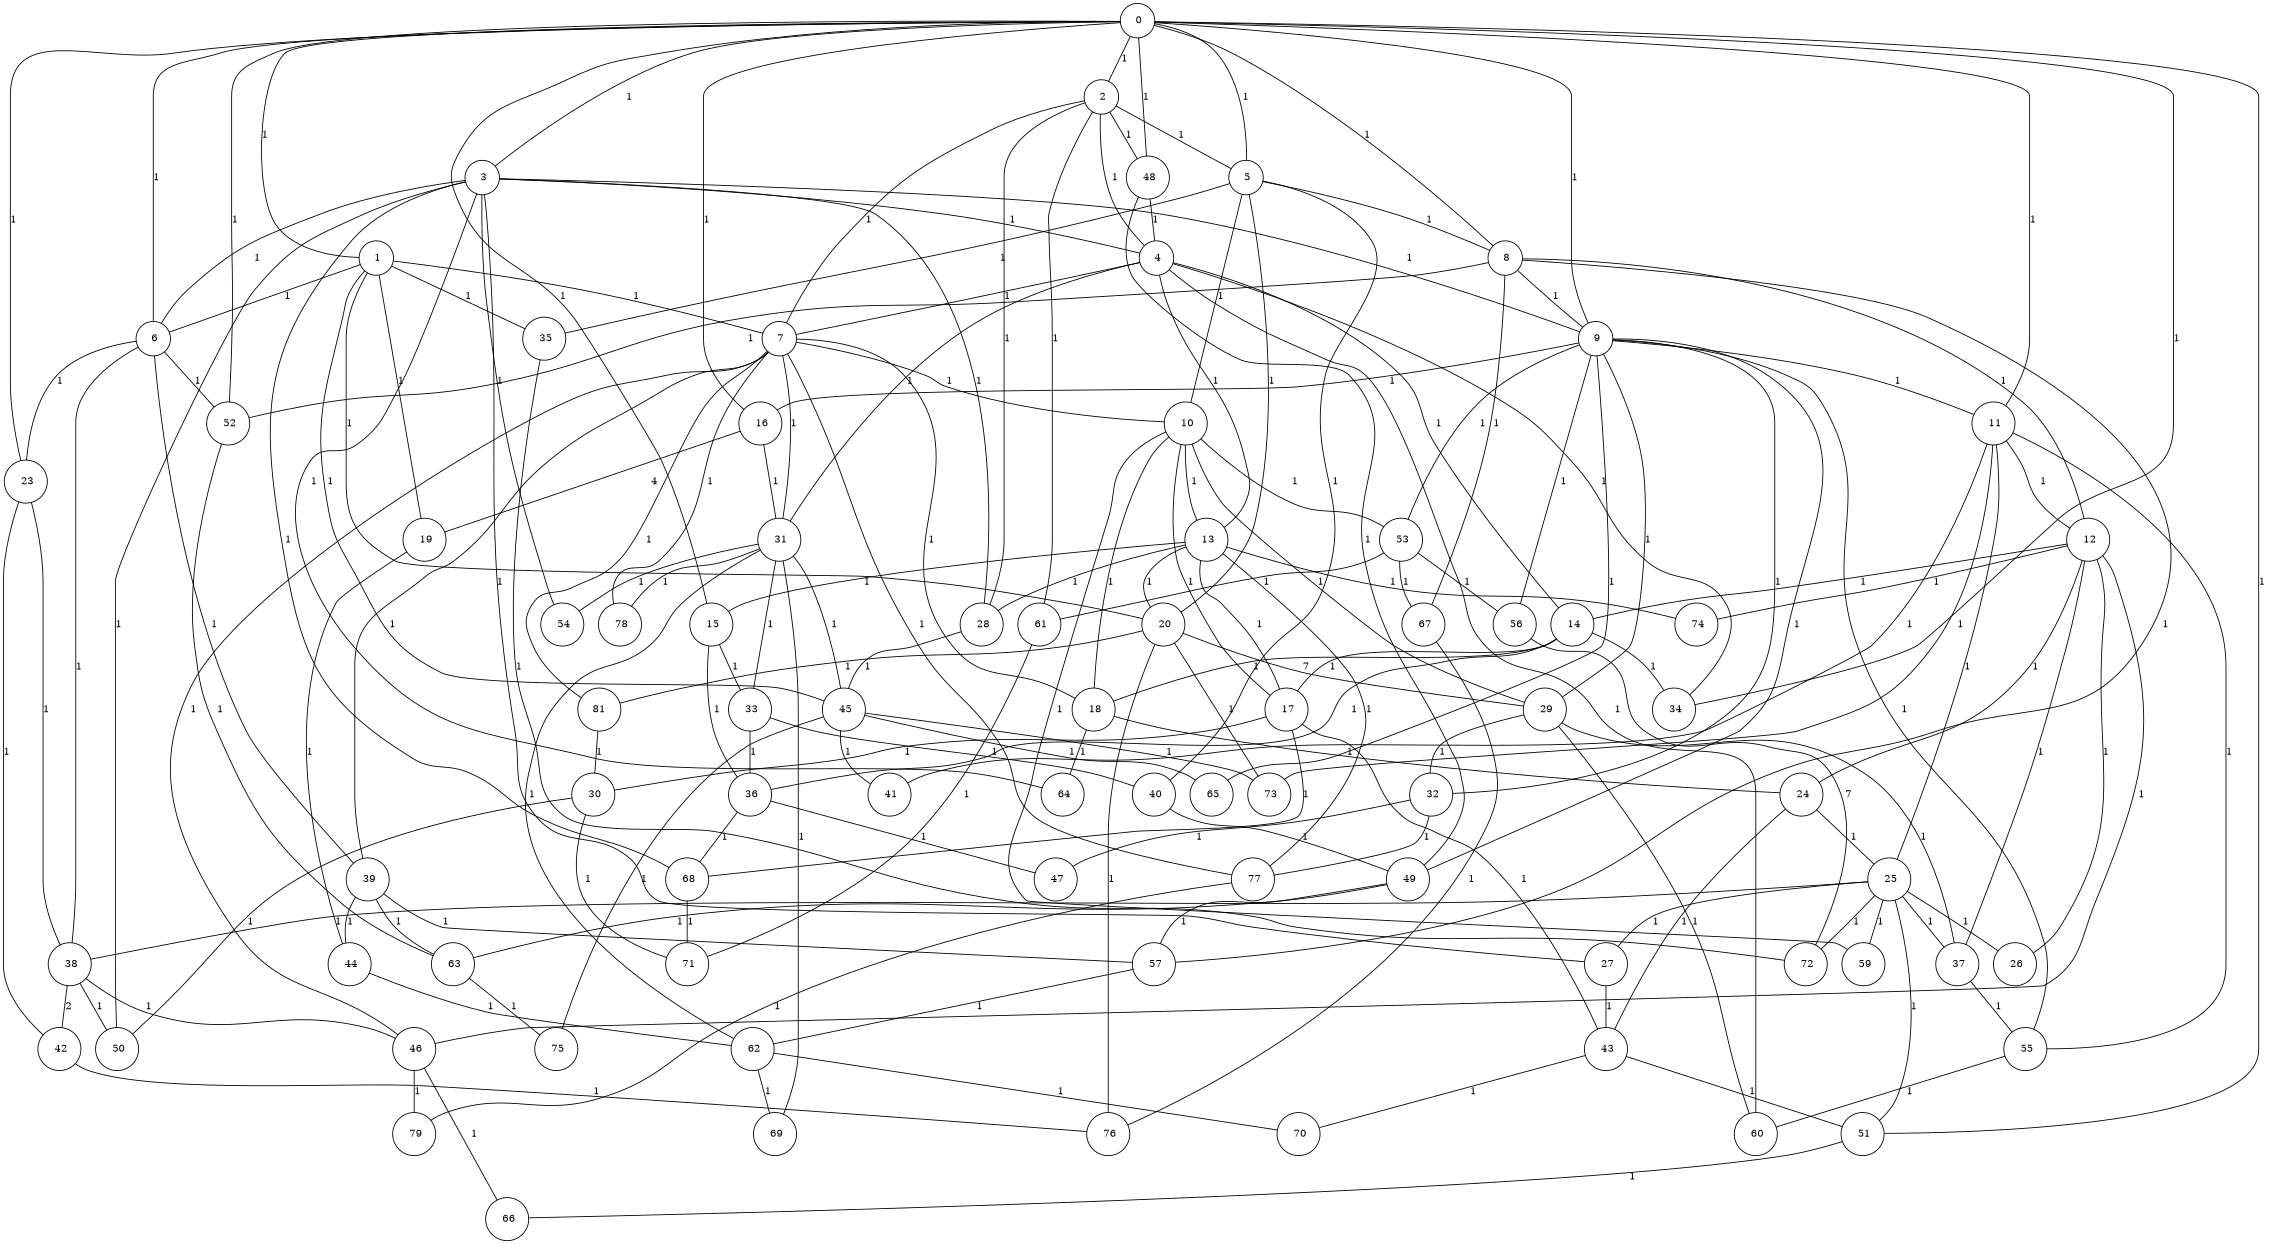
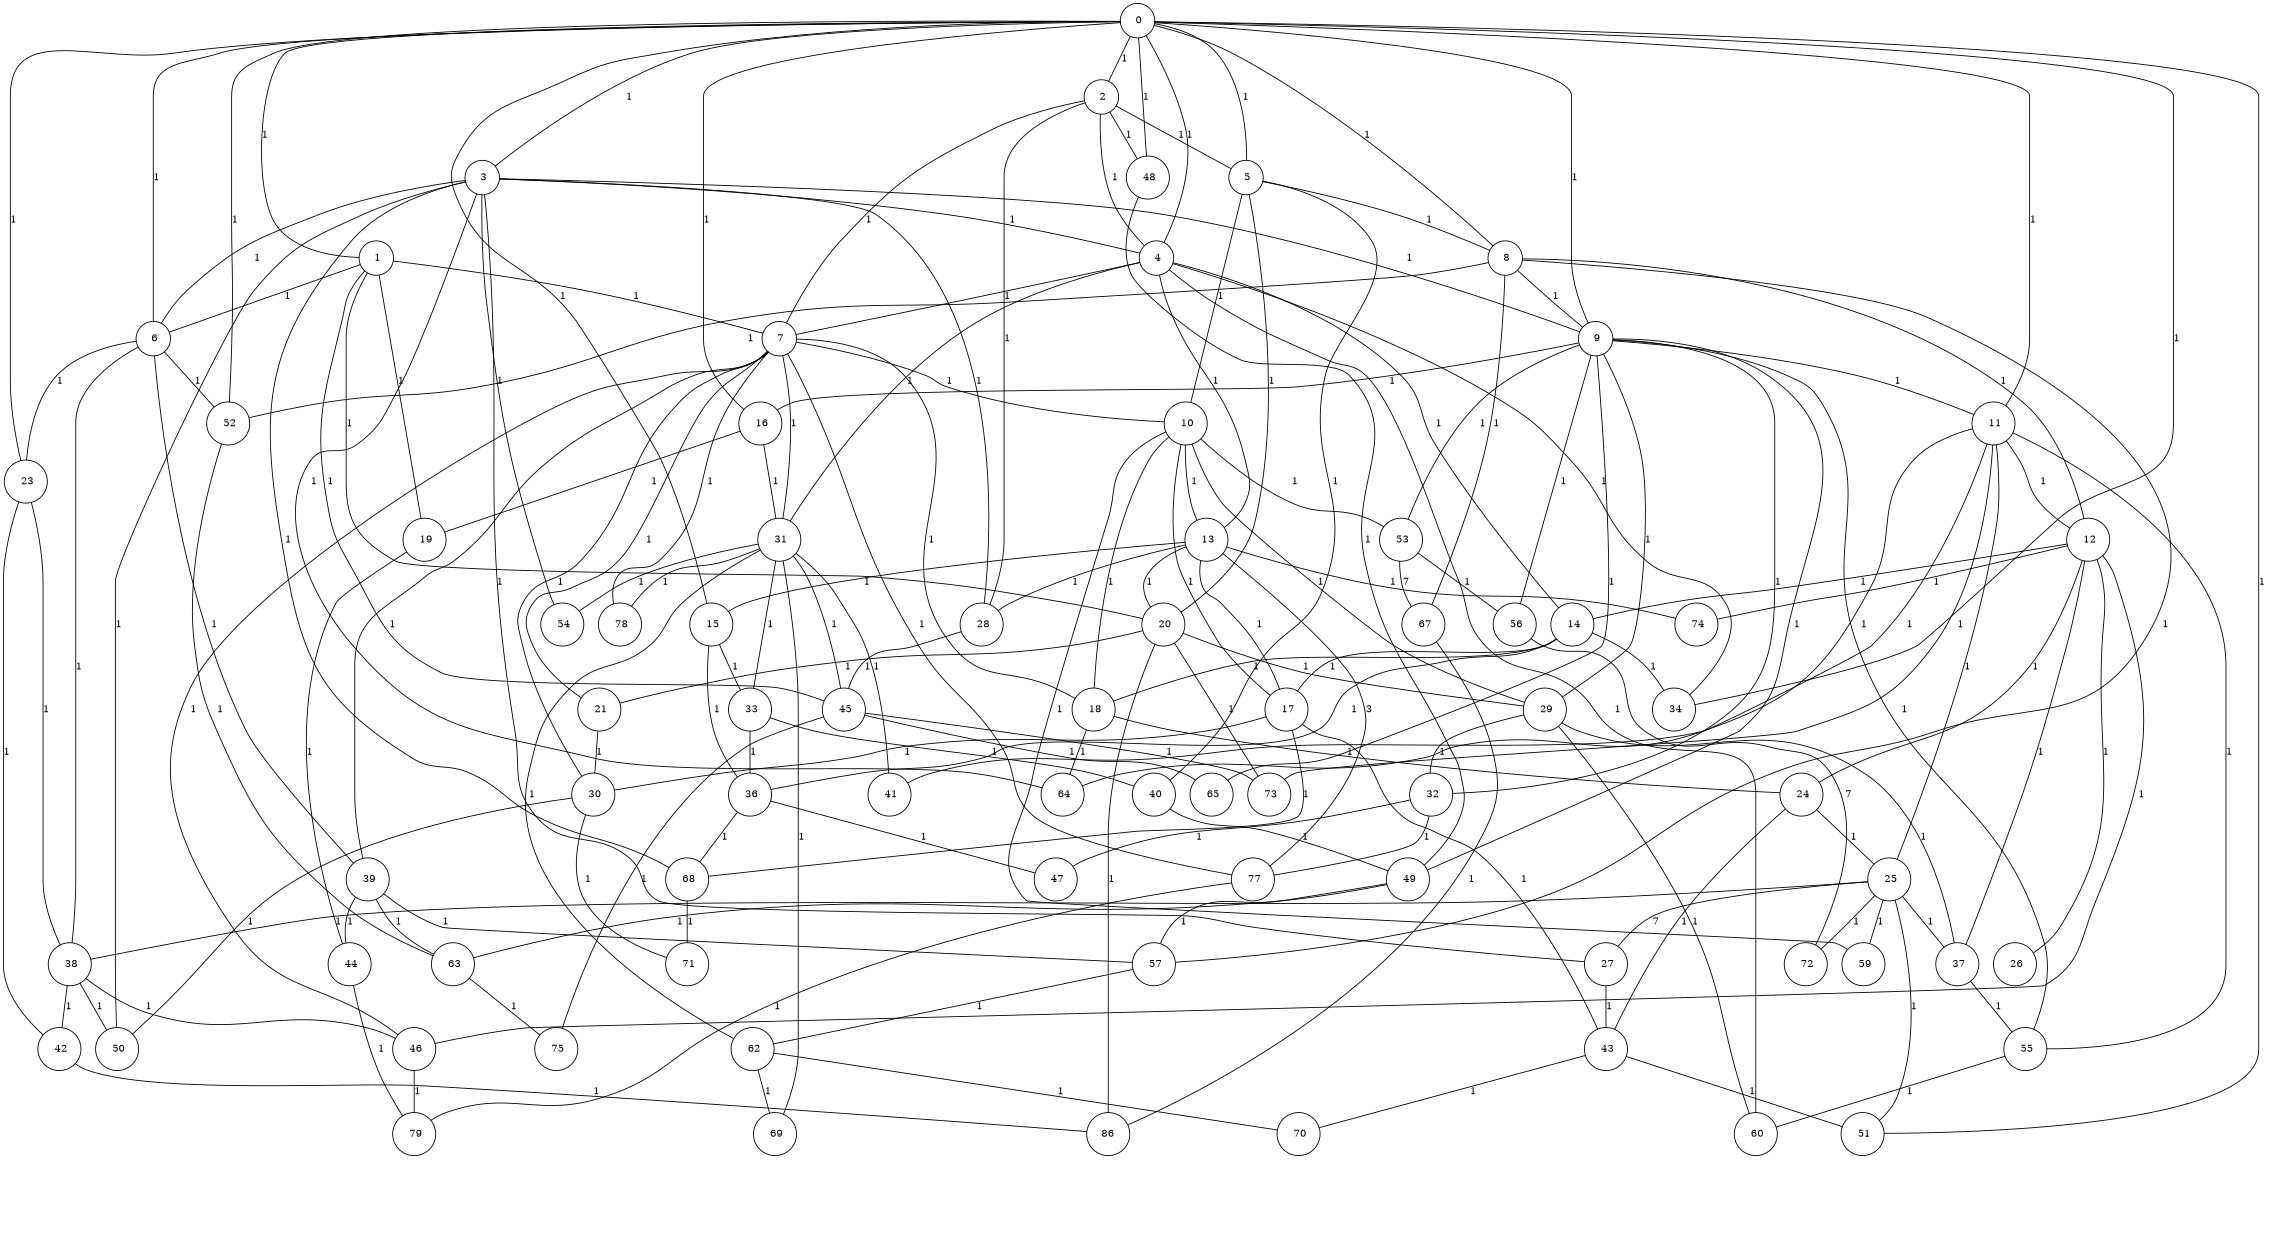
edge "48" -- "4": now "0" -- "4"
node "35": removed
edge "16" -- "19": label "4" -> "1"
edge "7" -- "30": added, label "1"
edge "53" -- "67": label "1" -> "7"
node "61": removed
edge "11" -- "64": added, label "1"
edge "20" -- "29": label "7" -> "1"
node "81": label "81" -> "21"
edge "13" -- "77": label "1" -> "3"
edge "45" -- "41": now "31" -- "41"
edge "25" -- "27": label "1" -> "7"
edge "25" -- "26": removed, label "1"
edge "38" -- "42": label "2" -> "1"
edge "44" -- "62": now "44" -- "79"
node "76": label "76" -> "86"
node "66": removed
